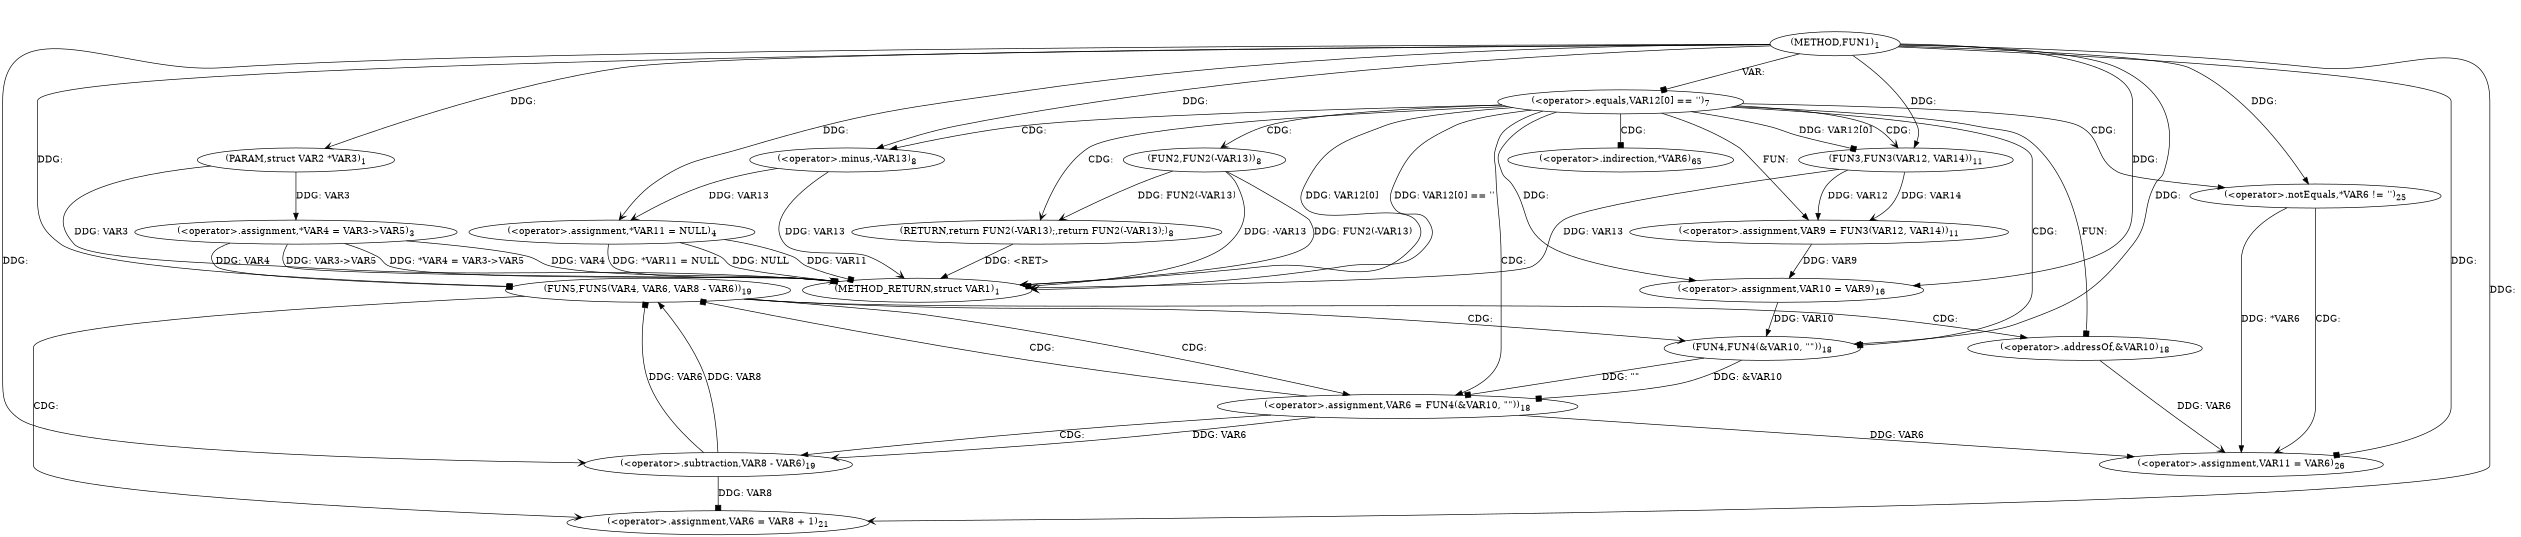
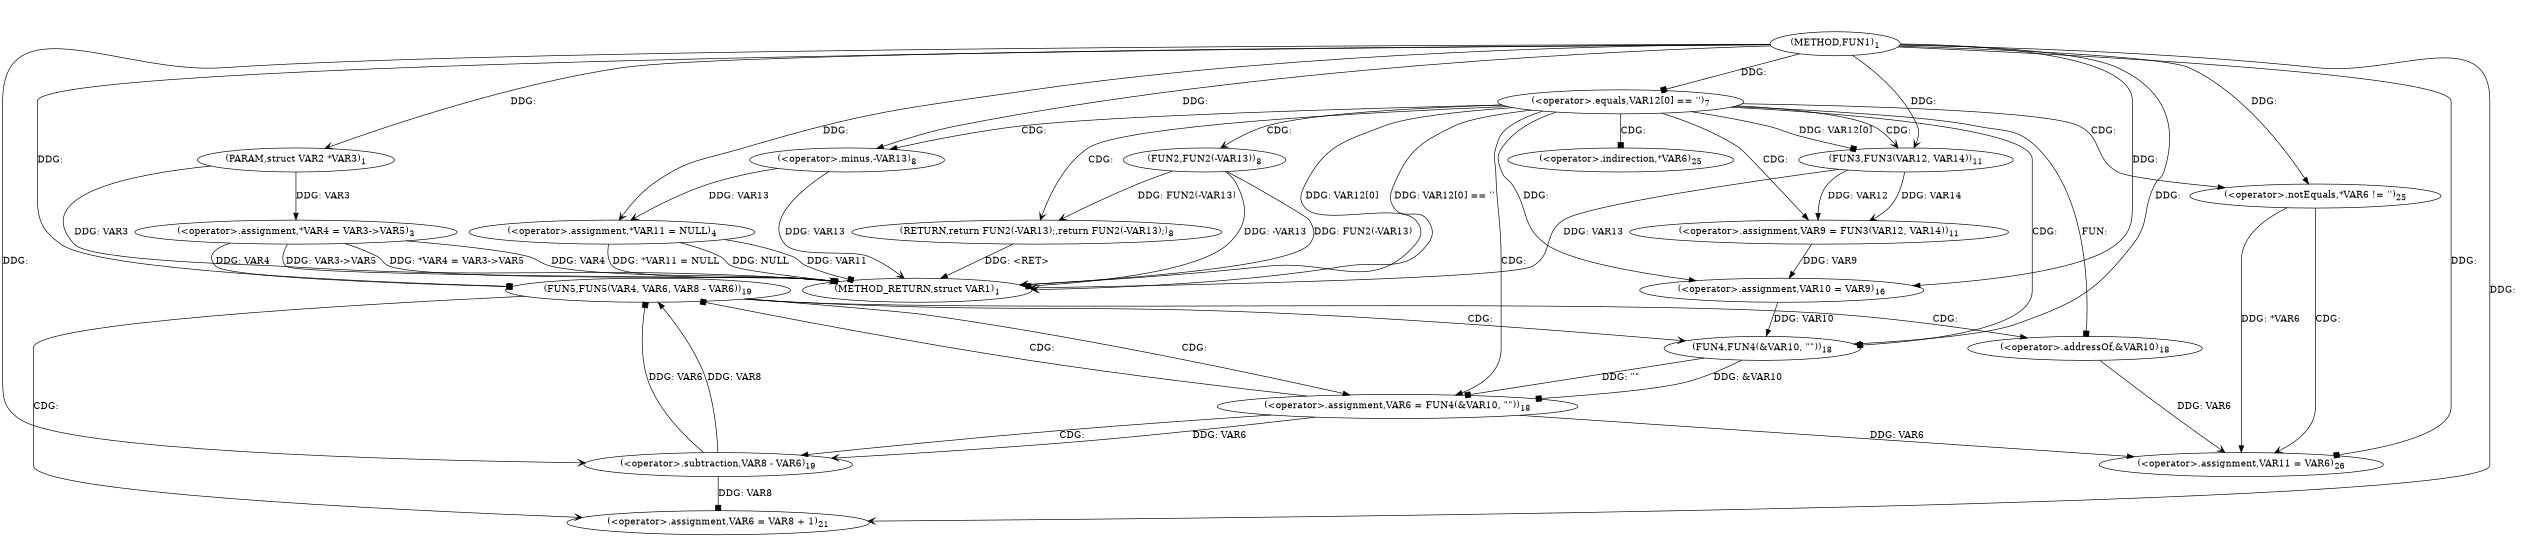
edge "(METHOD,FUN1)" -> "(<operator>.equals,VAR12[0] == '')": label "VAR: " -> "DDG: "
edge "(METHOD,FUN1)" -> "(FUN3,FUN3(VAR12, VAR14))": arrowhead normal -> vee
node "(<operator>.indirection,*VAR6)": text "65" -> "25"
edge "(<operator>.equals,VAR12[0] == '')" -> "(<operator>.assignment,VAR9 = FUN3(VAR12, VAR14))": label "FUN: " -> "CDG: "
